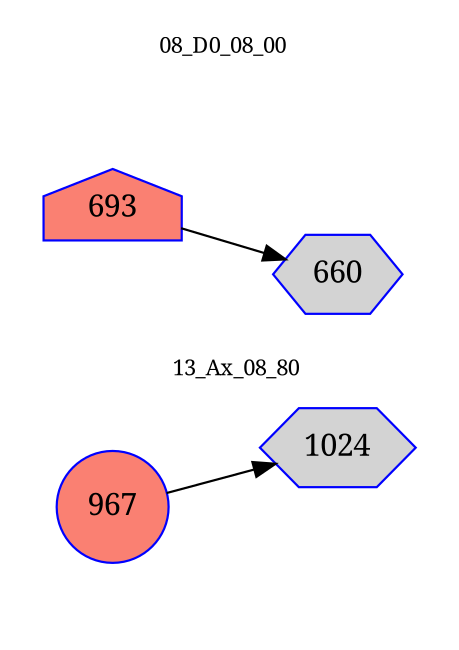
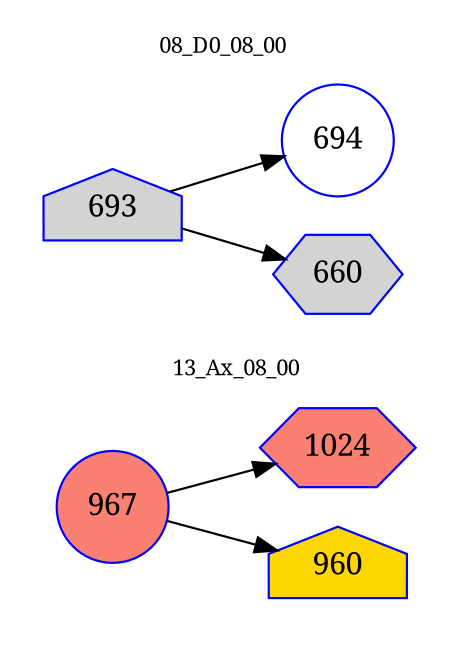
node "694": added
node "693": fillcolor salmon -> lightgrey
cluster "13_Ax_08_80": label "13_Ax_08_80" -> "13_Ax_08_00"
node "1024": fillcolor lightgrey -> salmon
node "960": added
